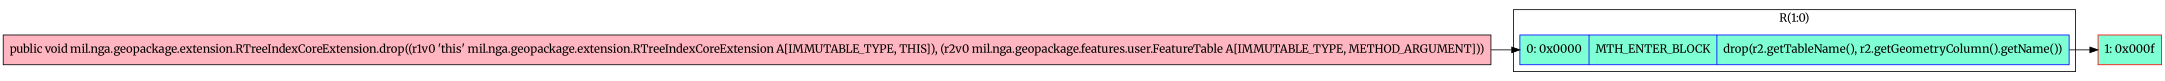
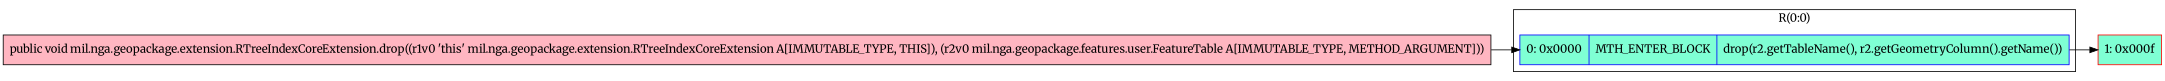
cluster "R(1:0)": label "R(1:0)" -> "R(0:0)"
